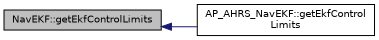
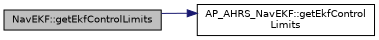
edge "AP_AHRS_NavEKF::getEkfControl Limits" -> "NavEKF::getEkfControlLimits": reversed
